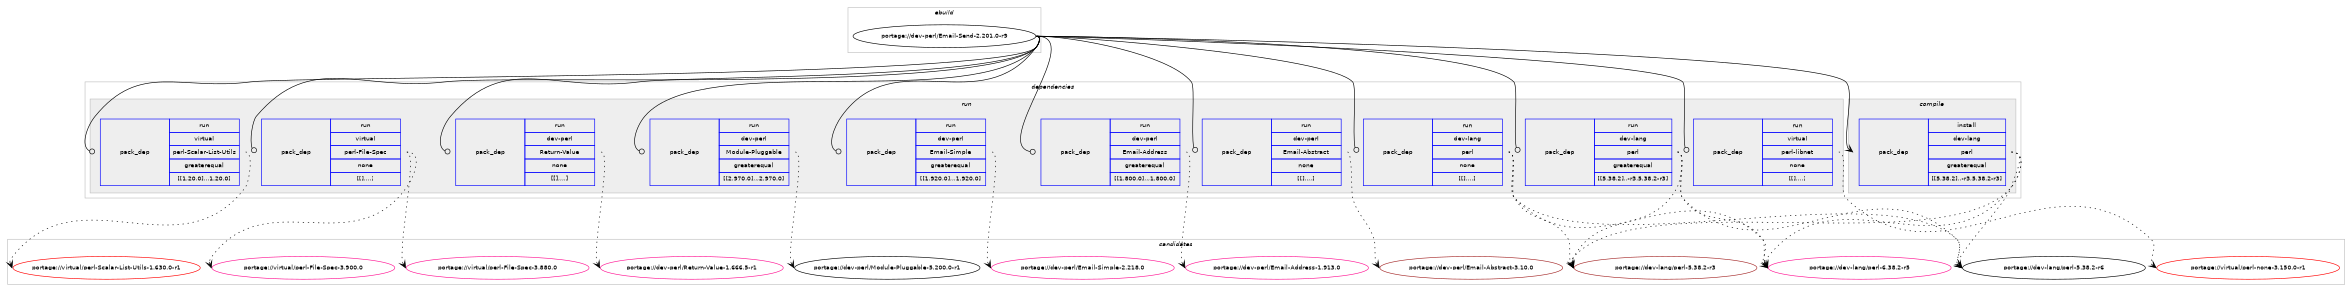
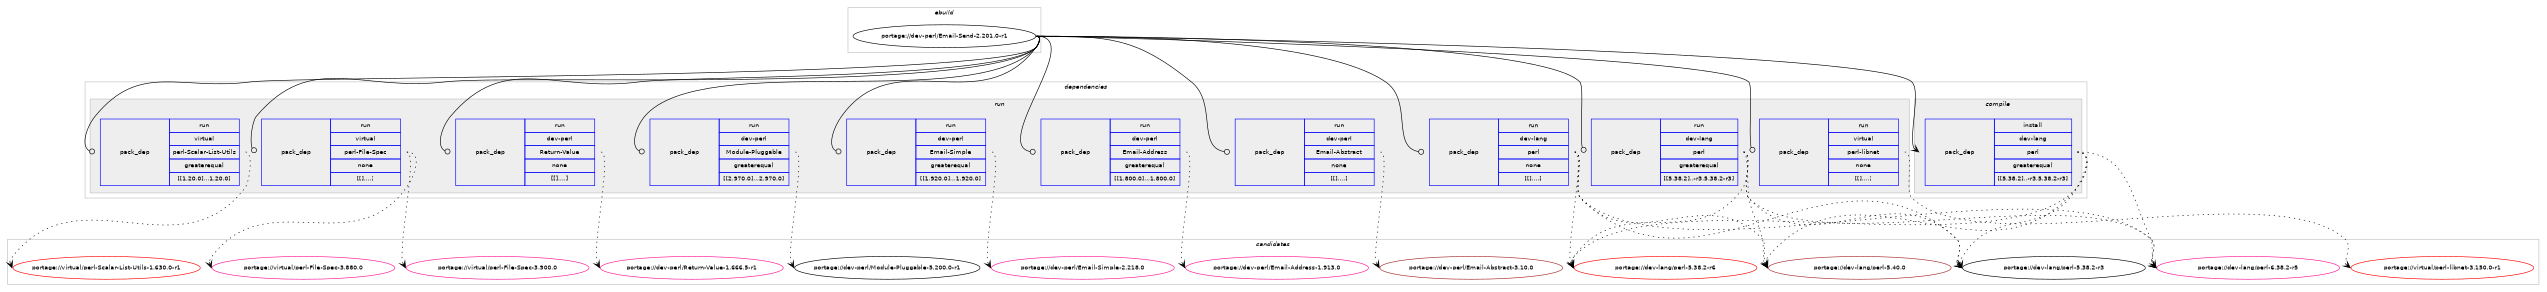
node "portage://dev-perl/Email-Send-2.201.0-r9": label "portage://dev-perl/Email-Send-2.201.0-r9" -> "portage://dev-perl/Email-Send-2.201.0-r1"
node "portage://dev-lang/perl-5.38.2-r3": color brown -> black
node "portage://dev-lang/perl-5.40.0": added
node "portage://dev-lang/perl-5.38.2-r6": color black -> red
node "portage://virtual/perl-none-3.150.0-r1": label "portage://virtual/perl-none-3.150.0-r1" -> "portage://virtual/perl-libnet-3.150.0-r1"
